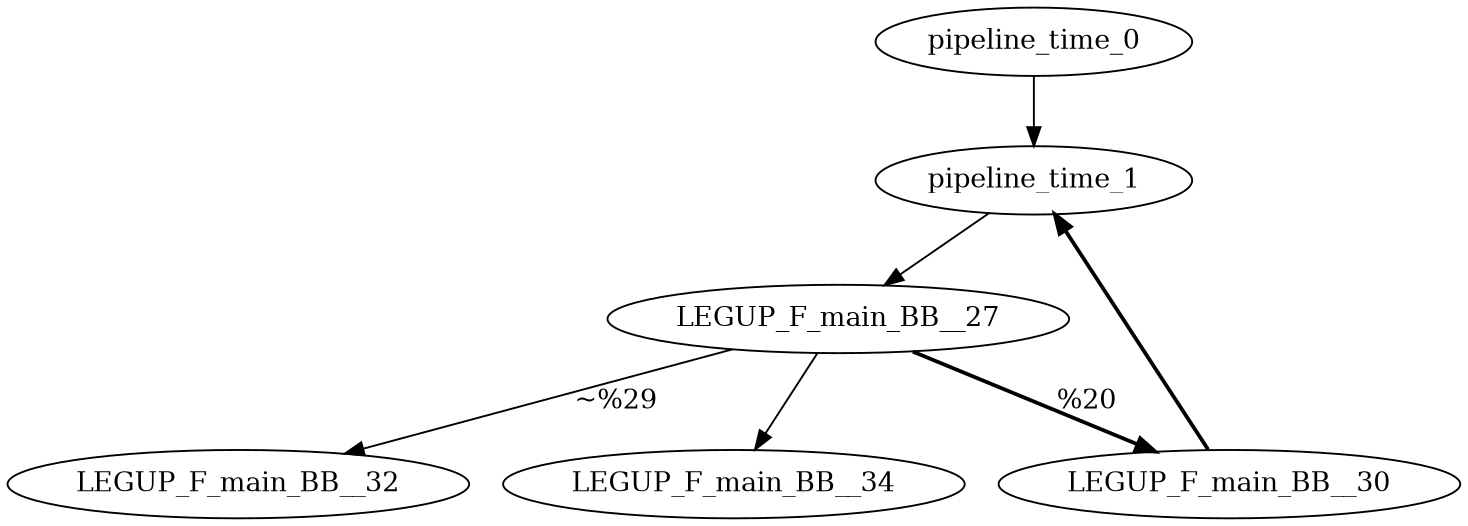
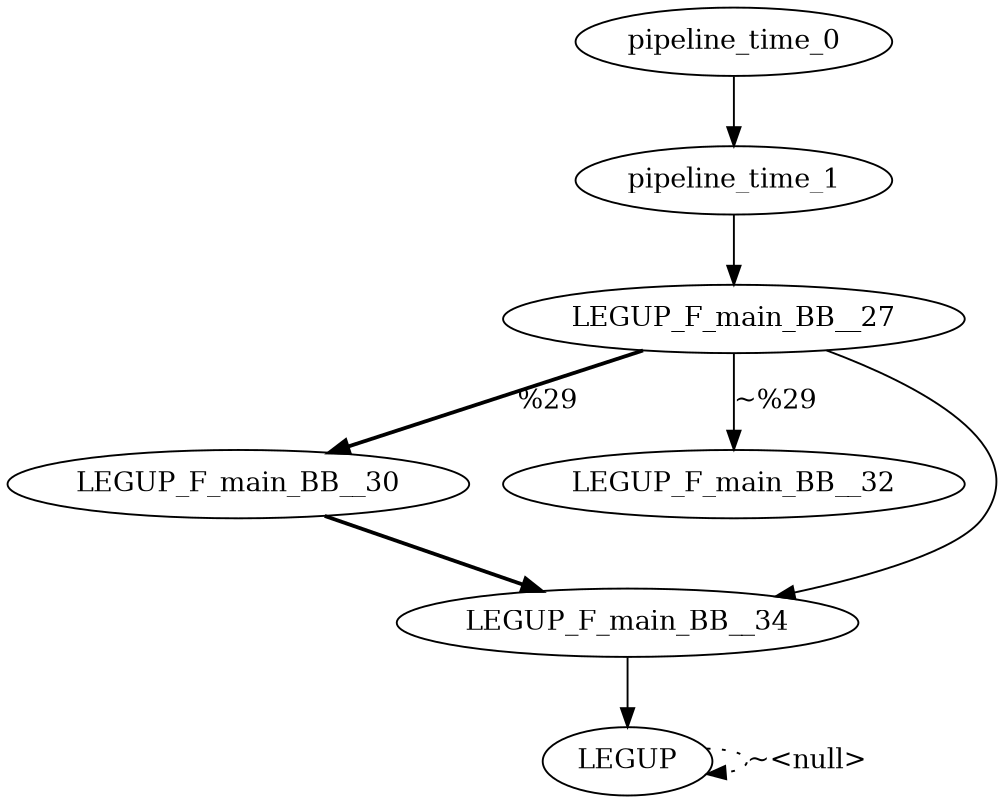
edge "LEGUP_F_main_BB__30" -> "pipeline_time_1": now "LEGUP_F_main_BB__30" -> "LEGUP_F_main_BB__34"
edge "LEGUP_F_main_BB__27" -> "LEGUP_F_main_BB__30": label "%20" -> "%29"
node "LEGUP": added
